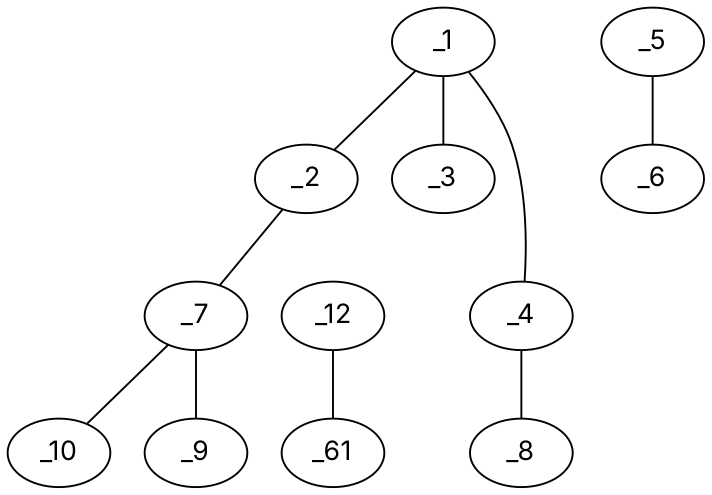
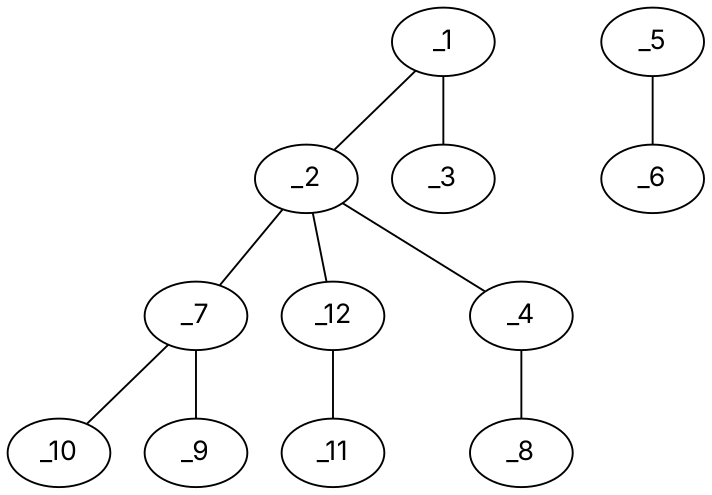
edge "_1" -- "_4": now "_2" -- "_4"
edge "_2" -- "_12": added
node "_61": label "_61" -> "_11"
